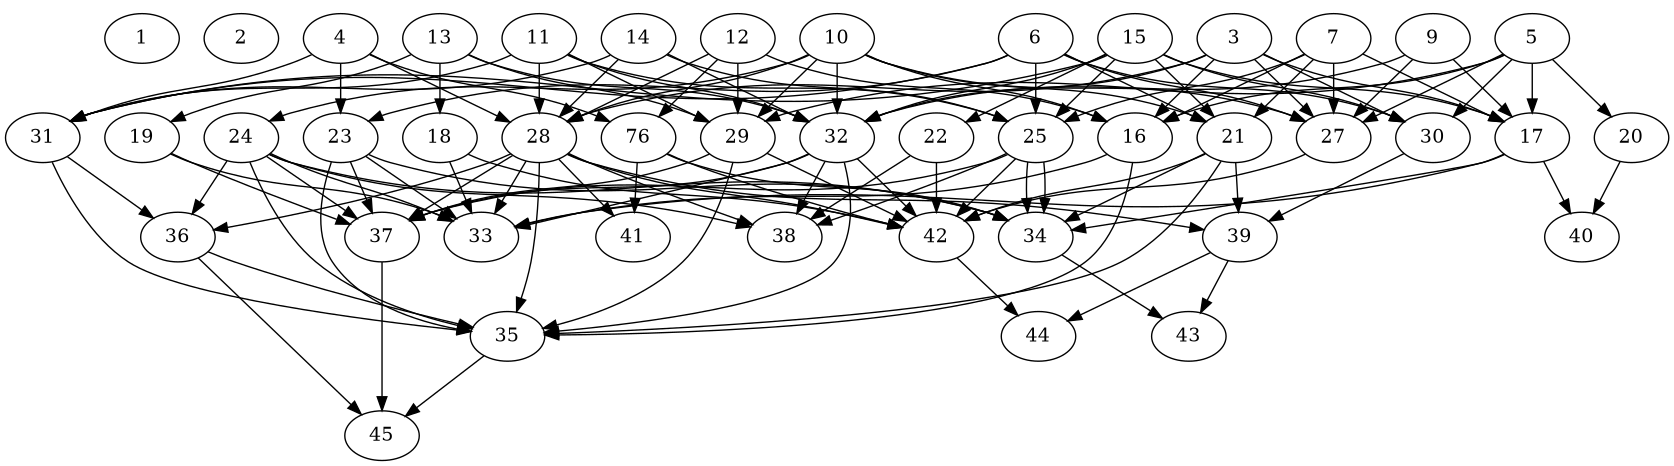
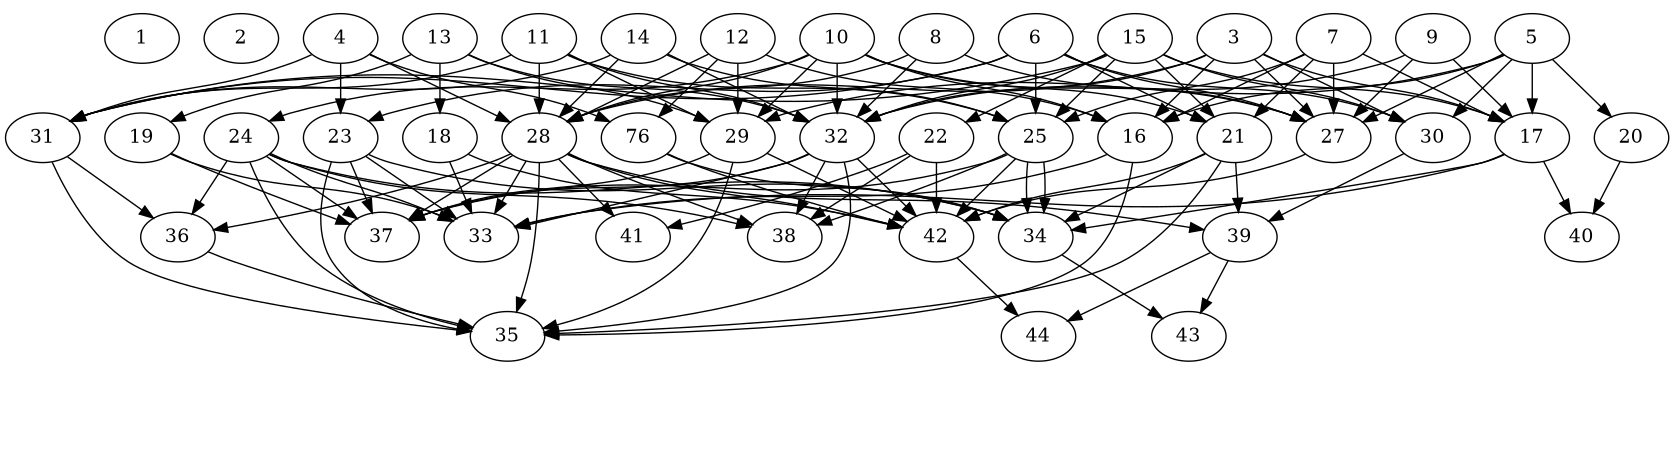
node "8": added
edge "76" -> "41": now "22" -> "41"
node "45": removed
